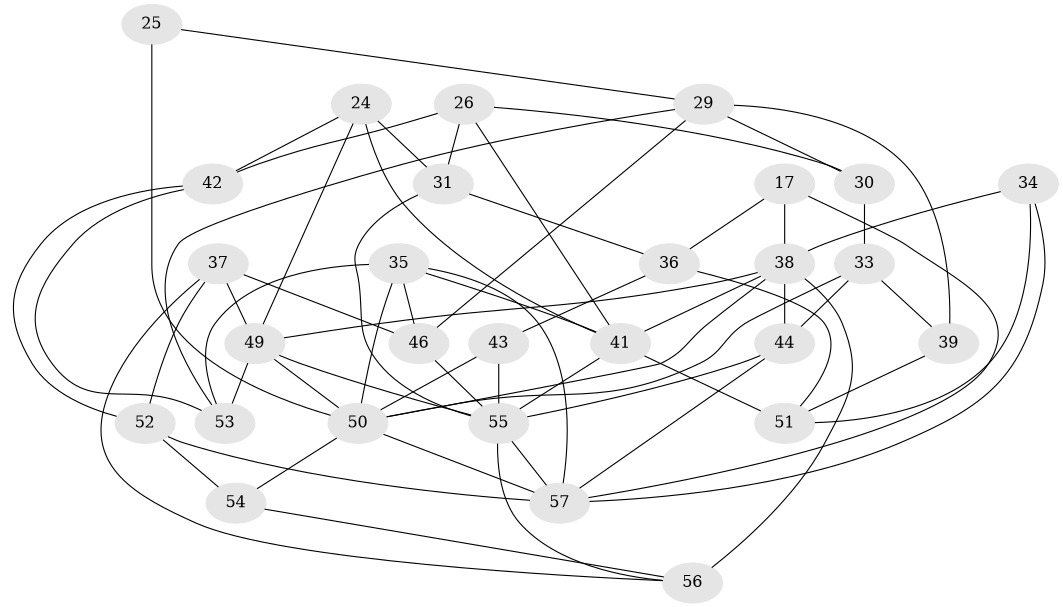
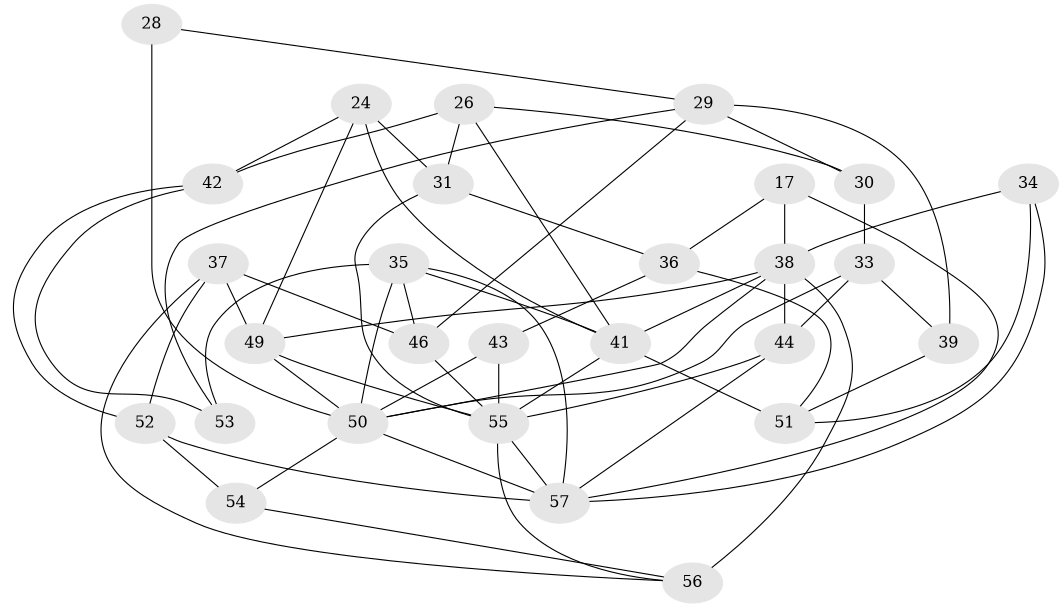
node "25": label "25" -> "28"
edge "49" -- "53": removed
